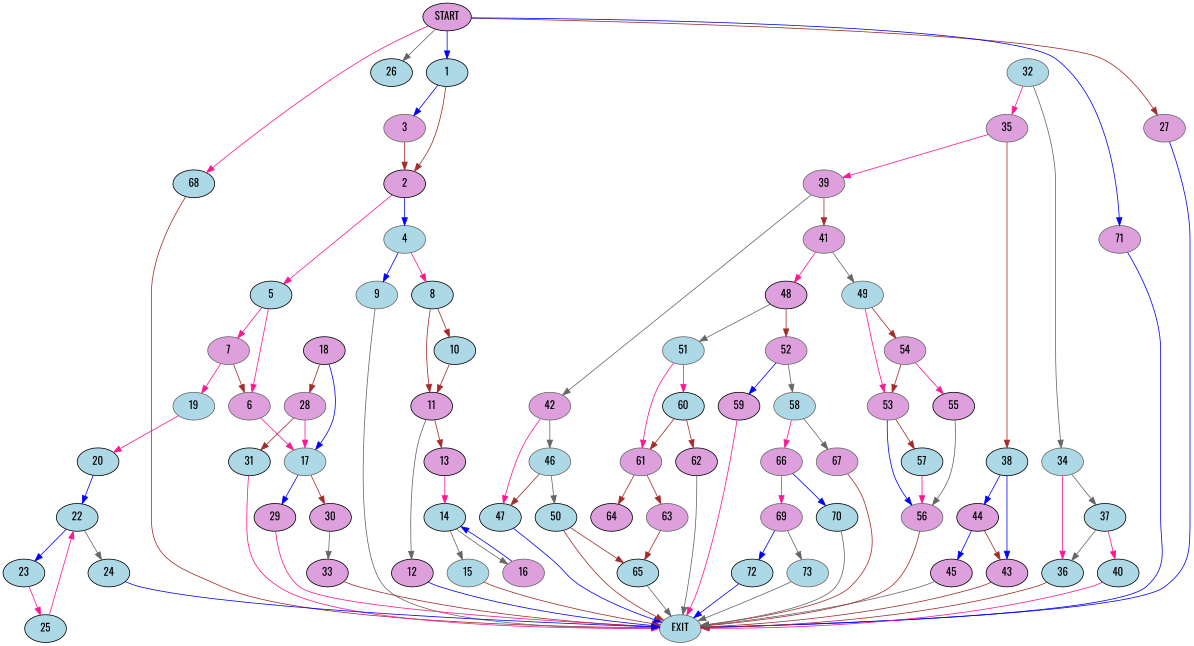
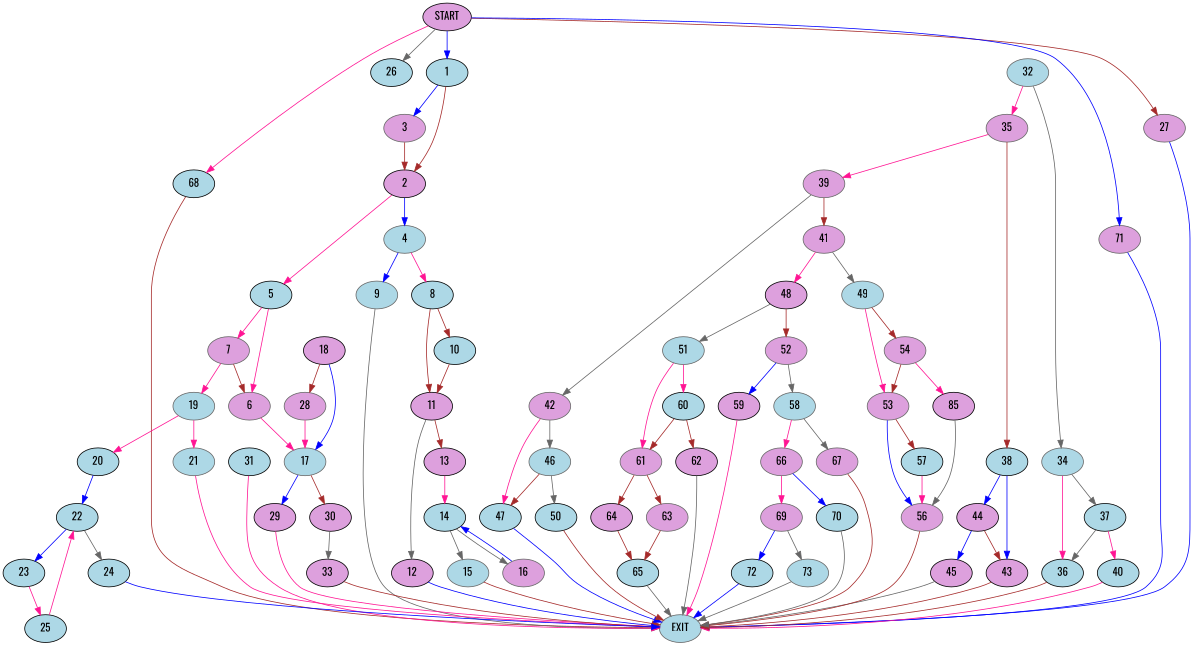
node "55": label "55" -> "85"
edge "28" -> "31": removed
node "21": added
edge "50" -> "65": now "64" -> "65"
